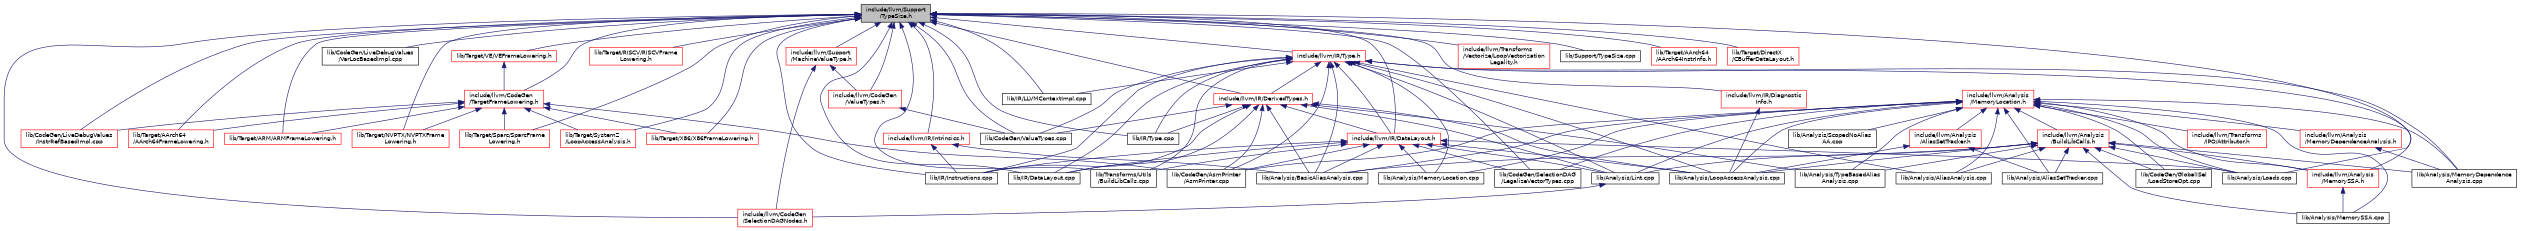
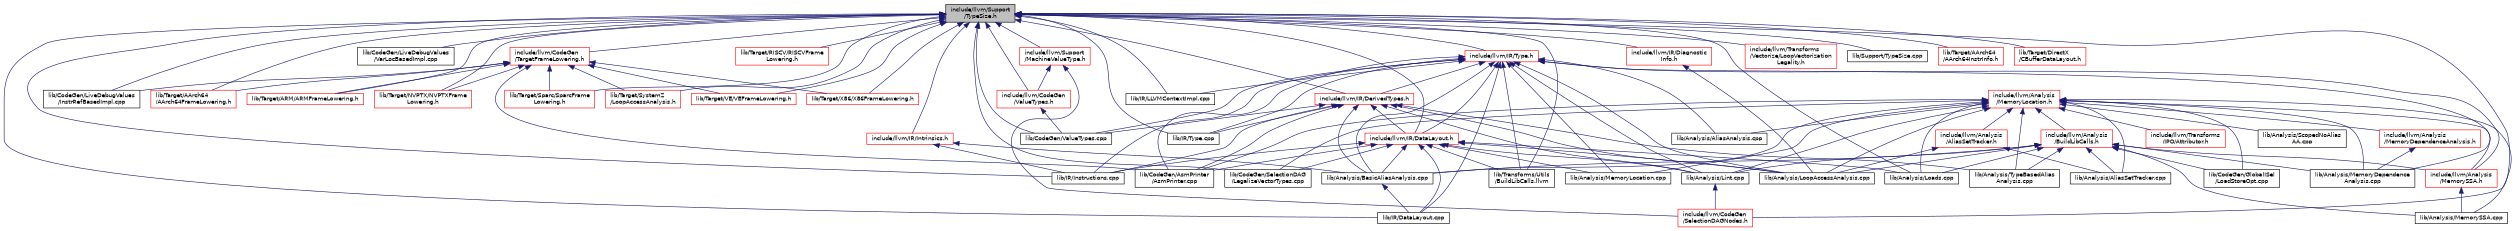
edge "include/llvm/CodeGen /TargetFrameLowering.h" -> "lib/Target/VE/VEFrameLowering.h": reversed
node "lib/CodeGen/LiveDebugValues /InstrRefBasedImpl.cpp": color red -> black
edge "lib/IR/DataLayout.cpp" -> "include/llvm/IR/DerivedTypes.h": now "lib/IR/DataLayout.cpp" -> "lib/Analysis/BasicAliasAnalysis.cpp"
edge "lib/Analysis/AliasAnalysis.cpp" -> "include/llvm/Analysis /BuildLibCalls.h": removed
node "lib/Transforms/Utils /BuildLibCalls.cpp": label "lib/Transforms/Utils /BuildLibCalls.cpp" -> "lib/Transforms/Utils /BuildLibCalls.llvm"
